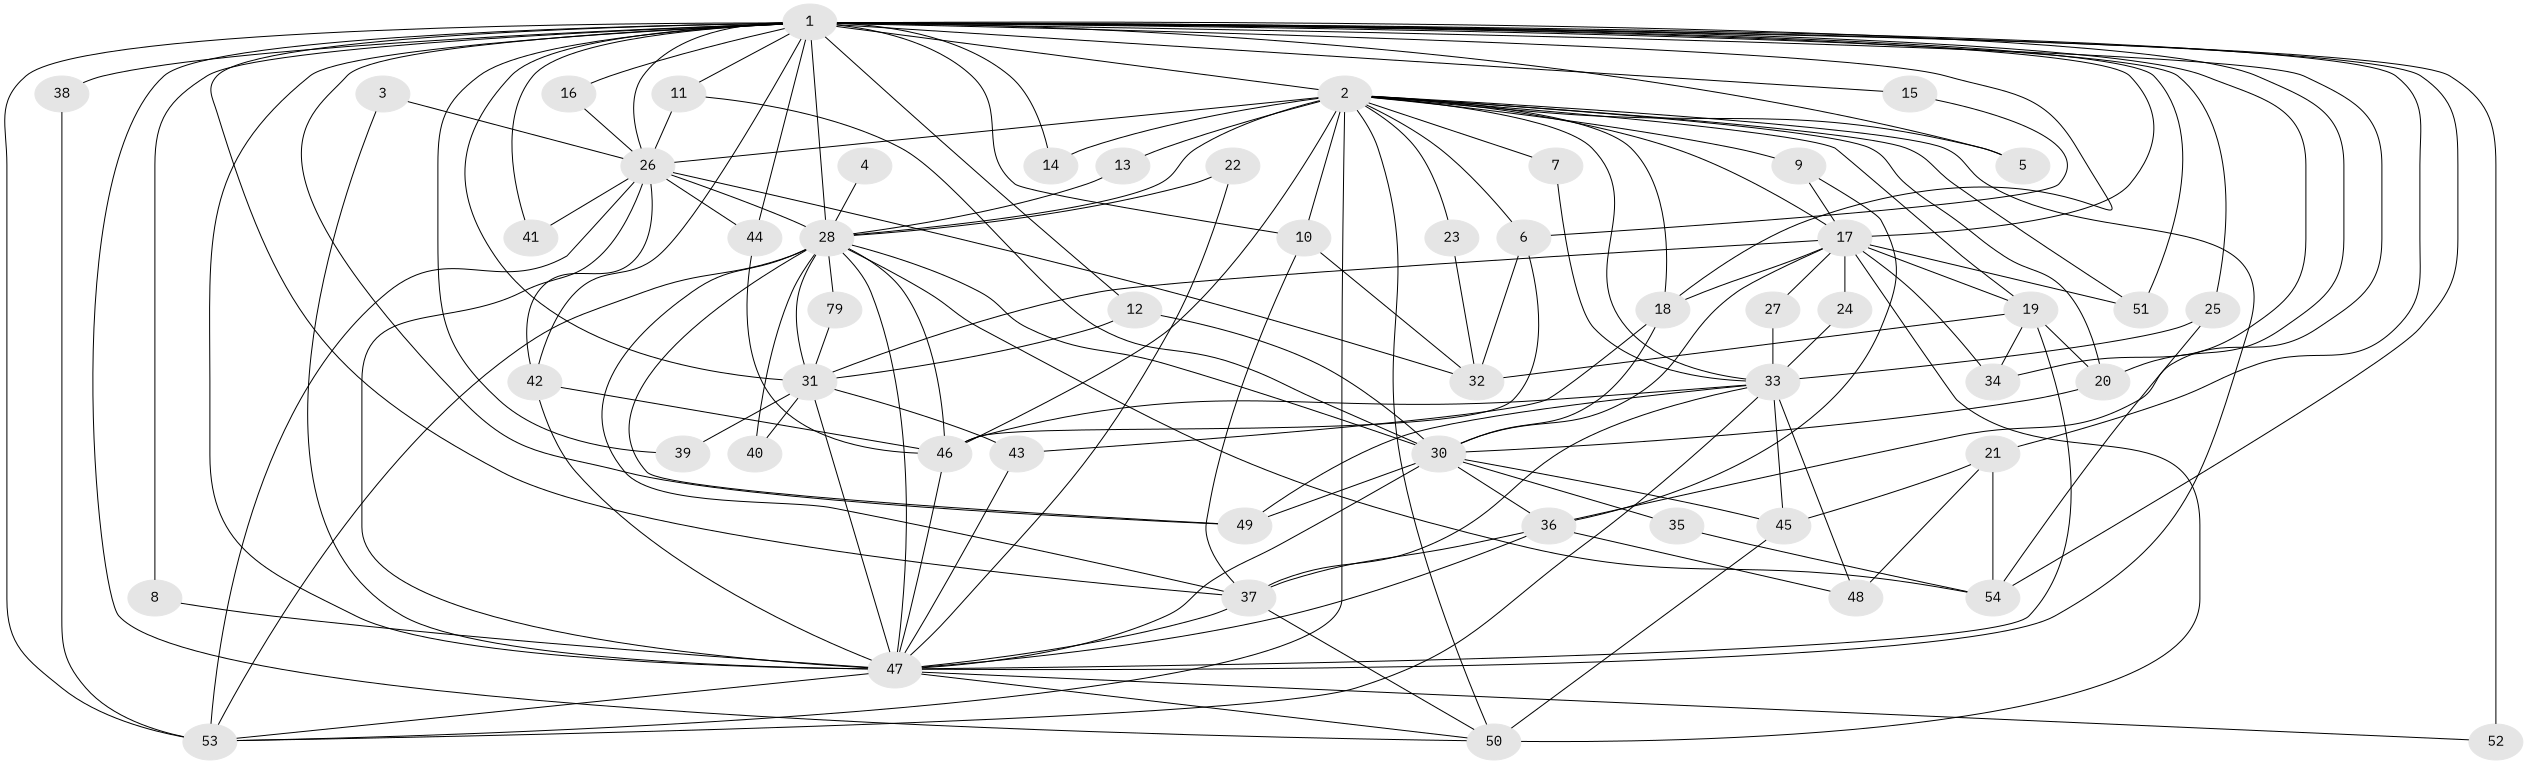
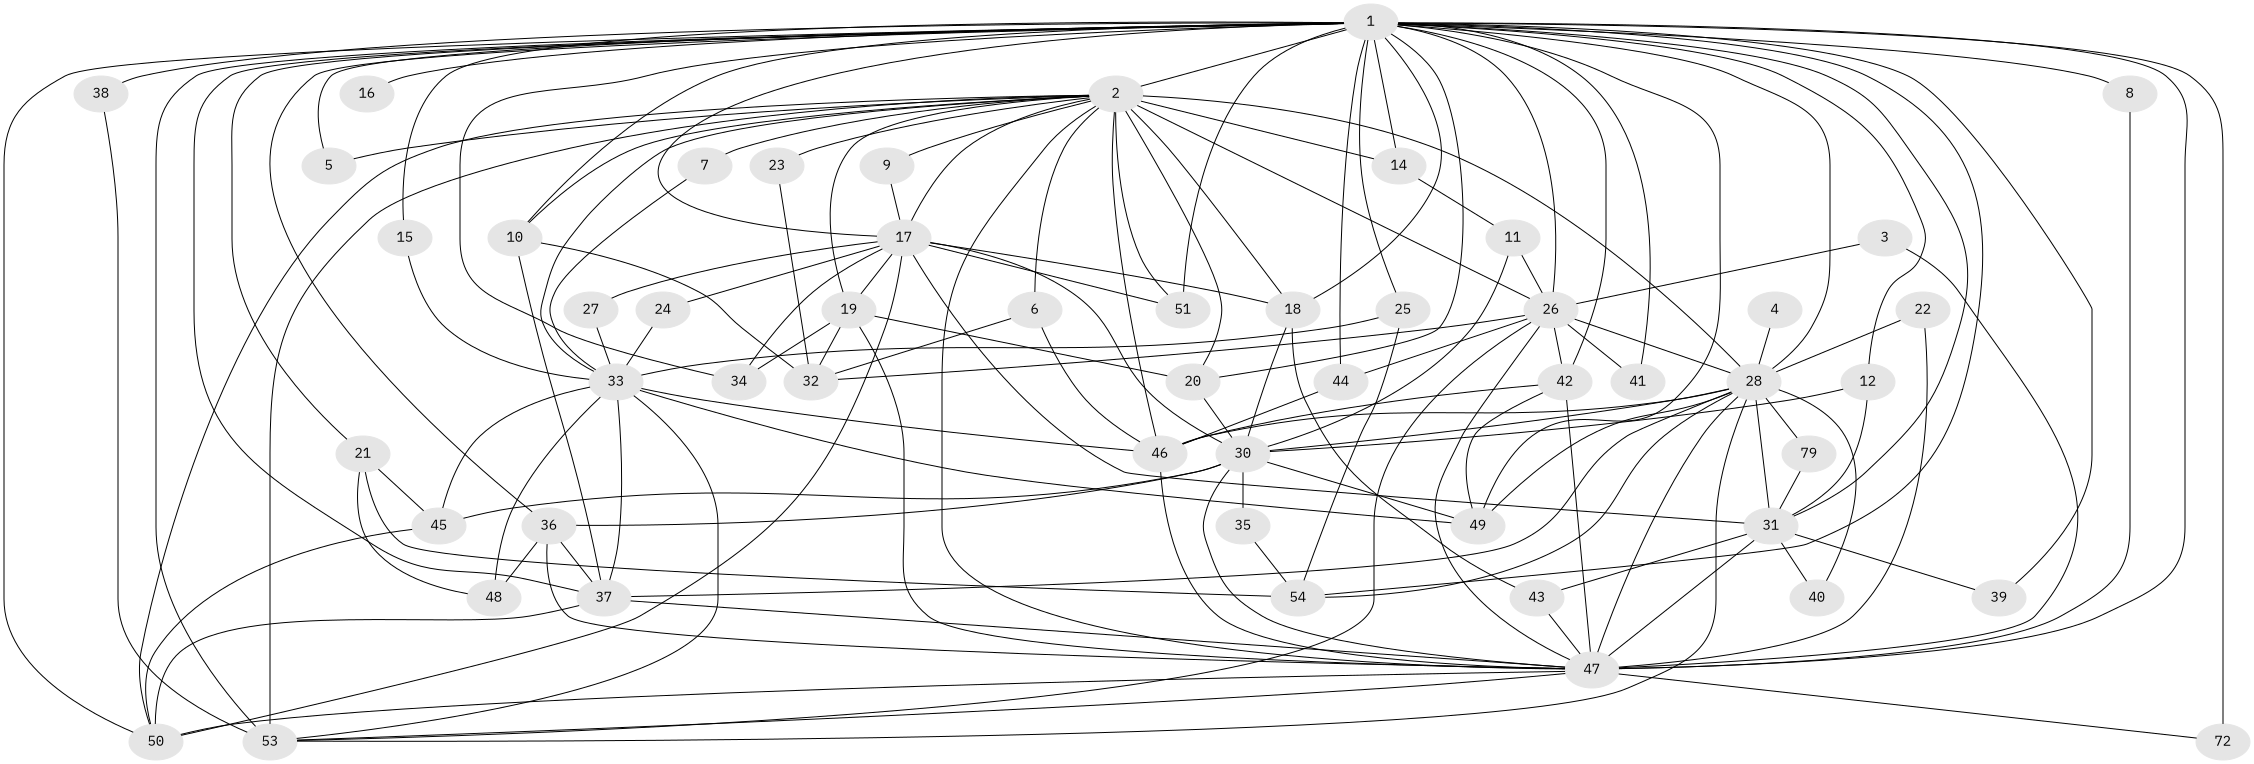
edge "1" -- "11": now "14" -- "11"
edge "16" -- "26": removed
node "13": removed
edge "15" -- "6": now "15" -- "33"
edge "9" -- "36": removed
edge "42" -- "49": added
node "52": label "52" -> "72"
